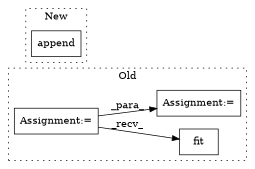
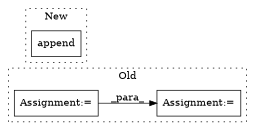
node "fit": removed
